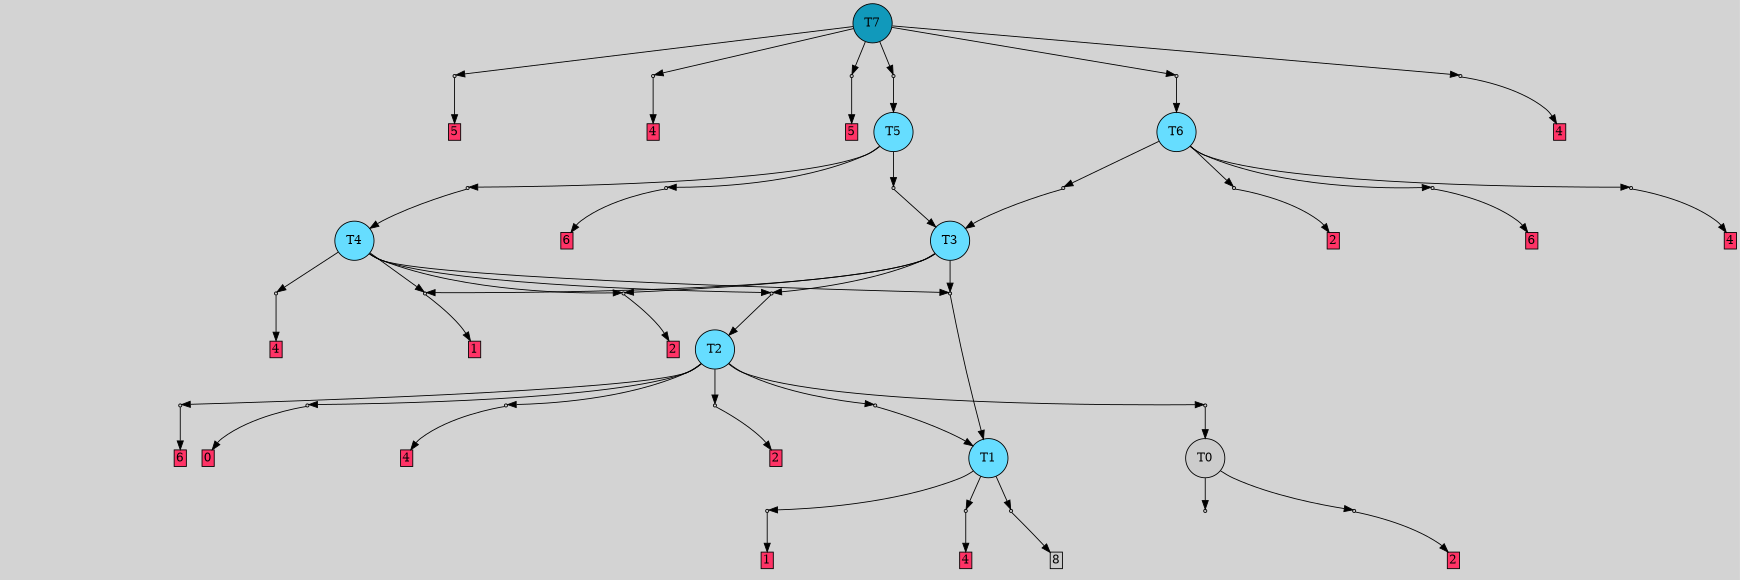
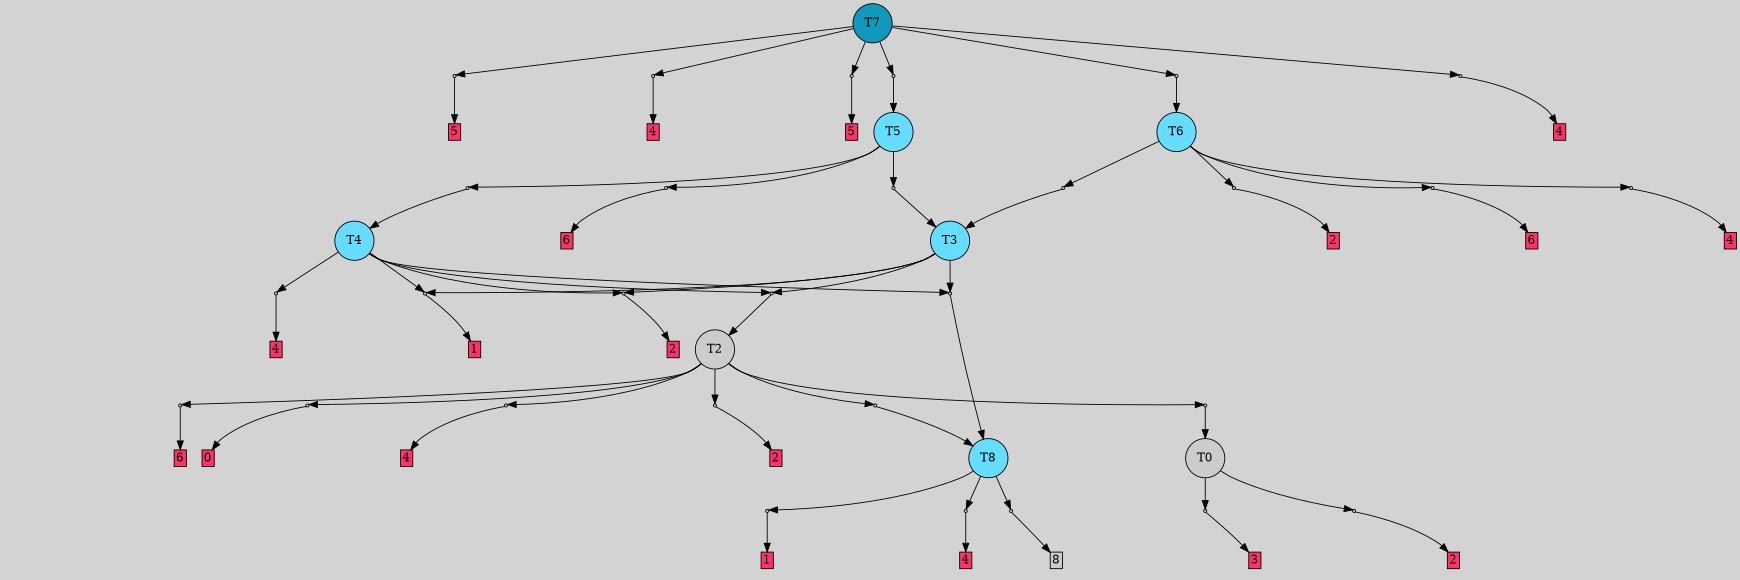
node "T2": fillcolor #66ddff -> #cccccc
node "T1": label "T1" -> "T8"
node "3": added
